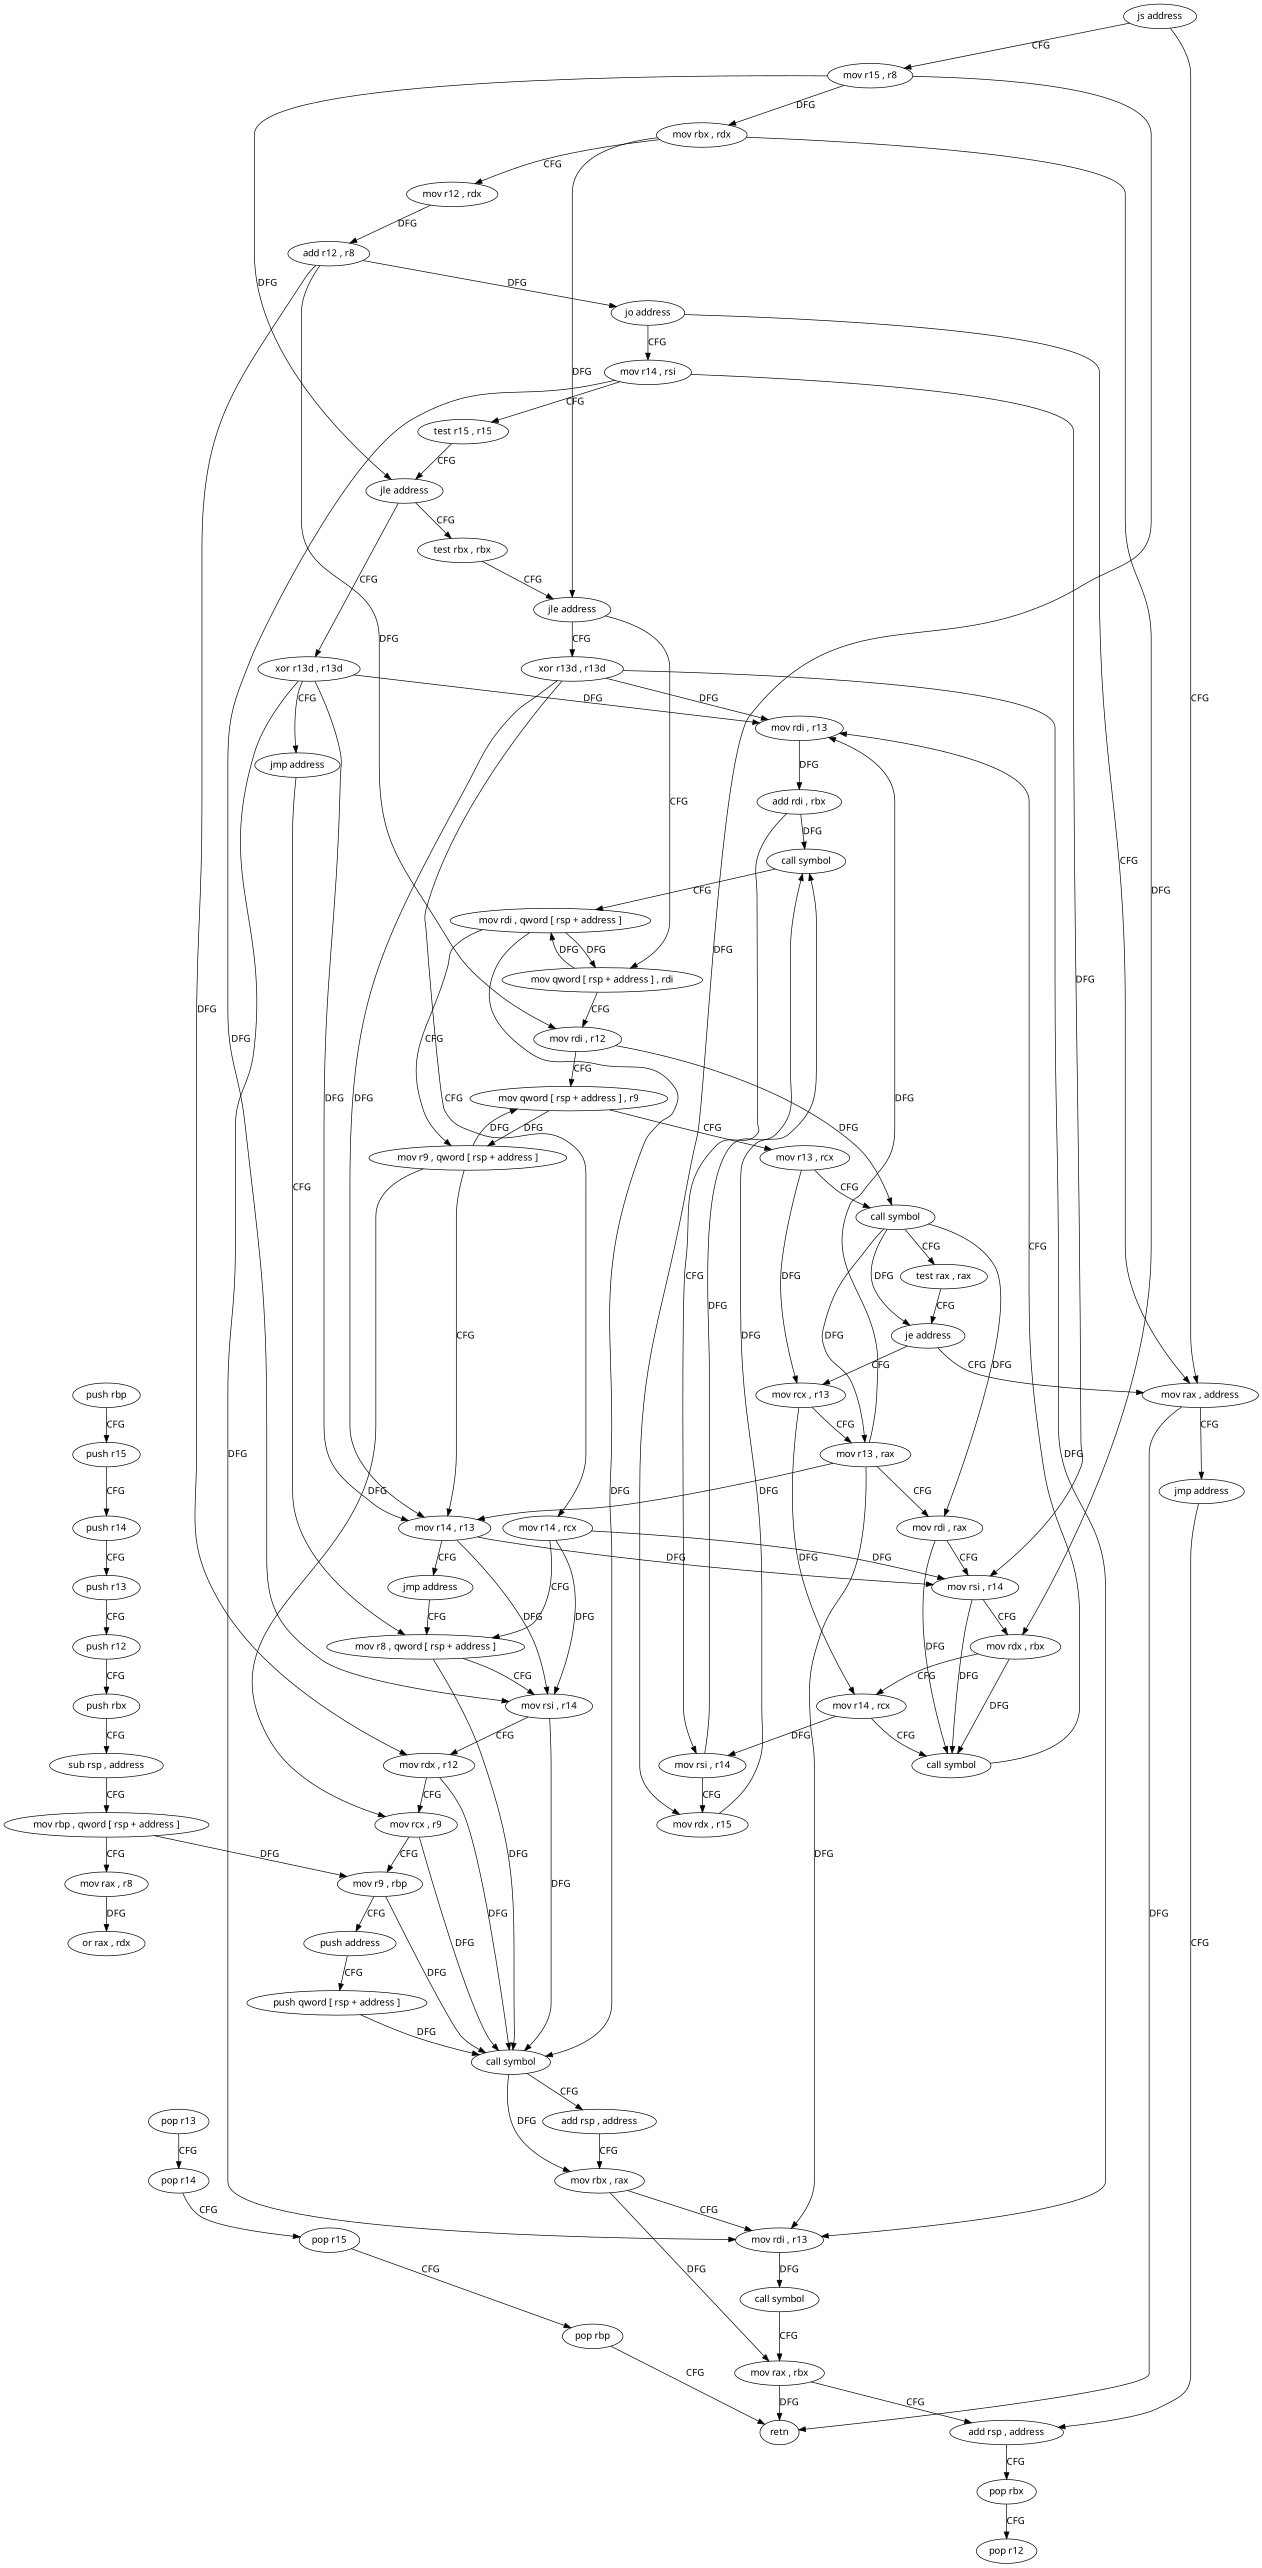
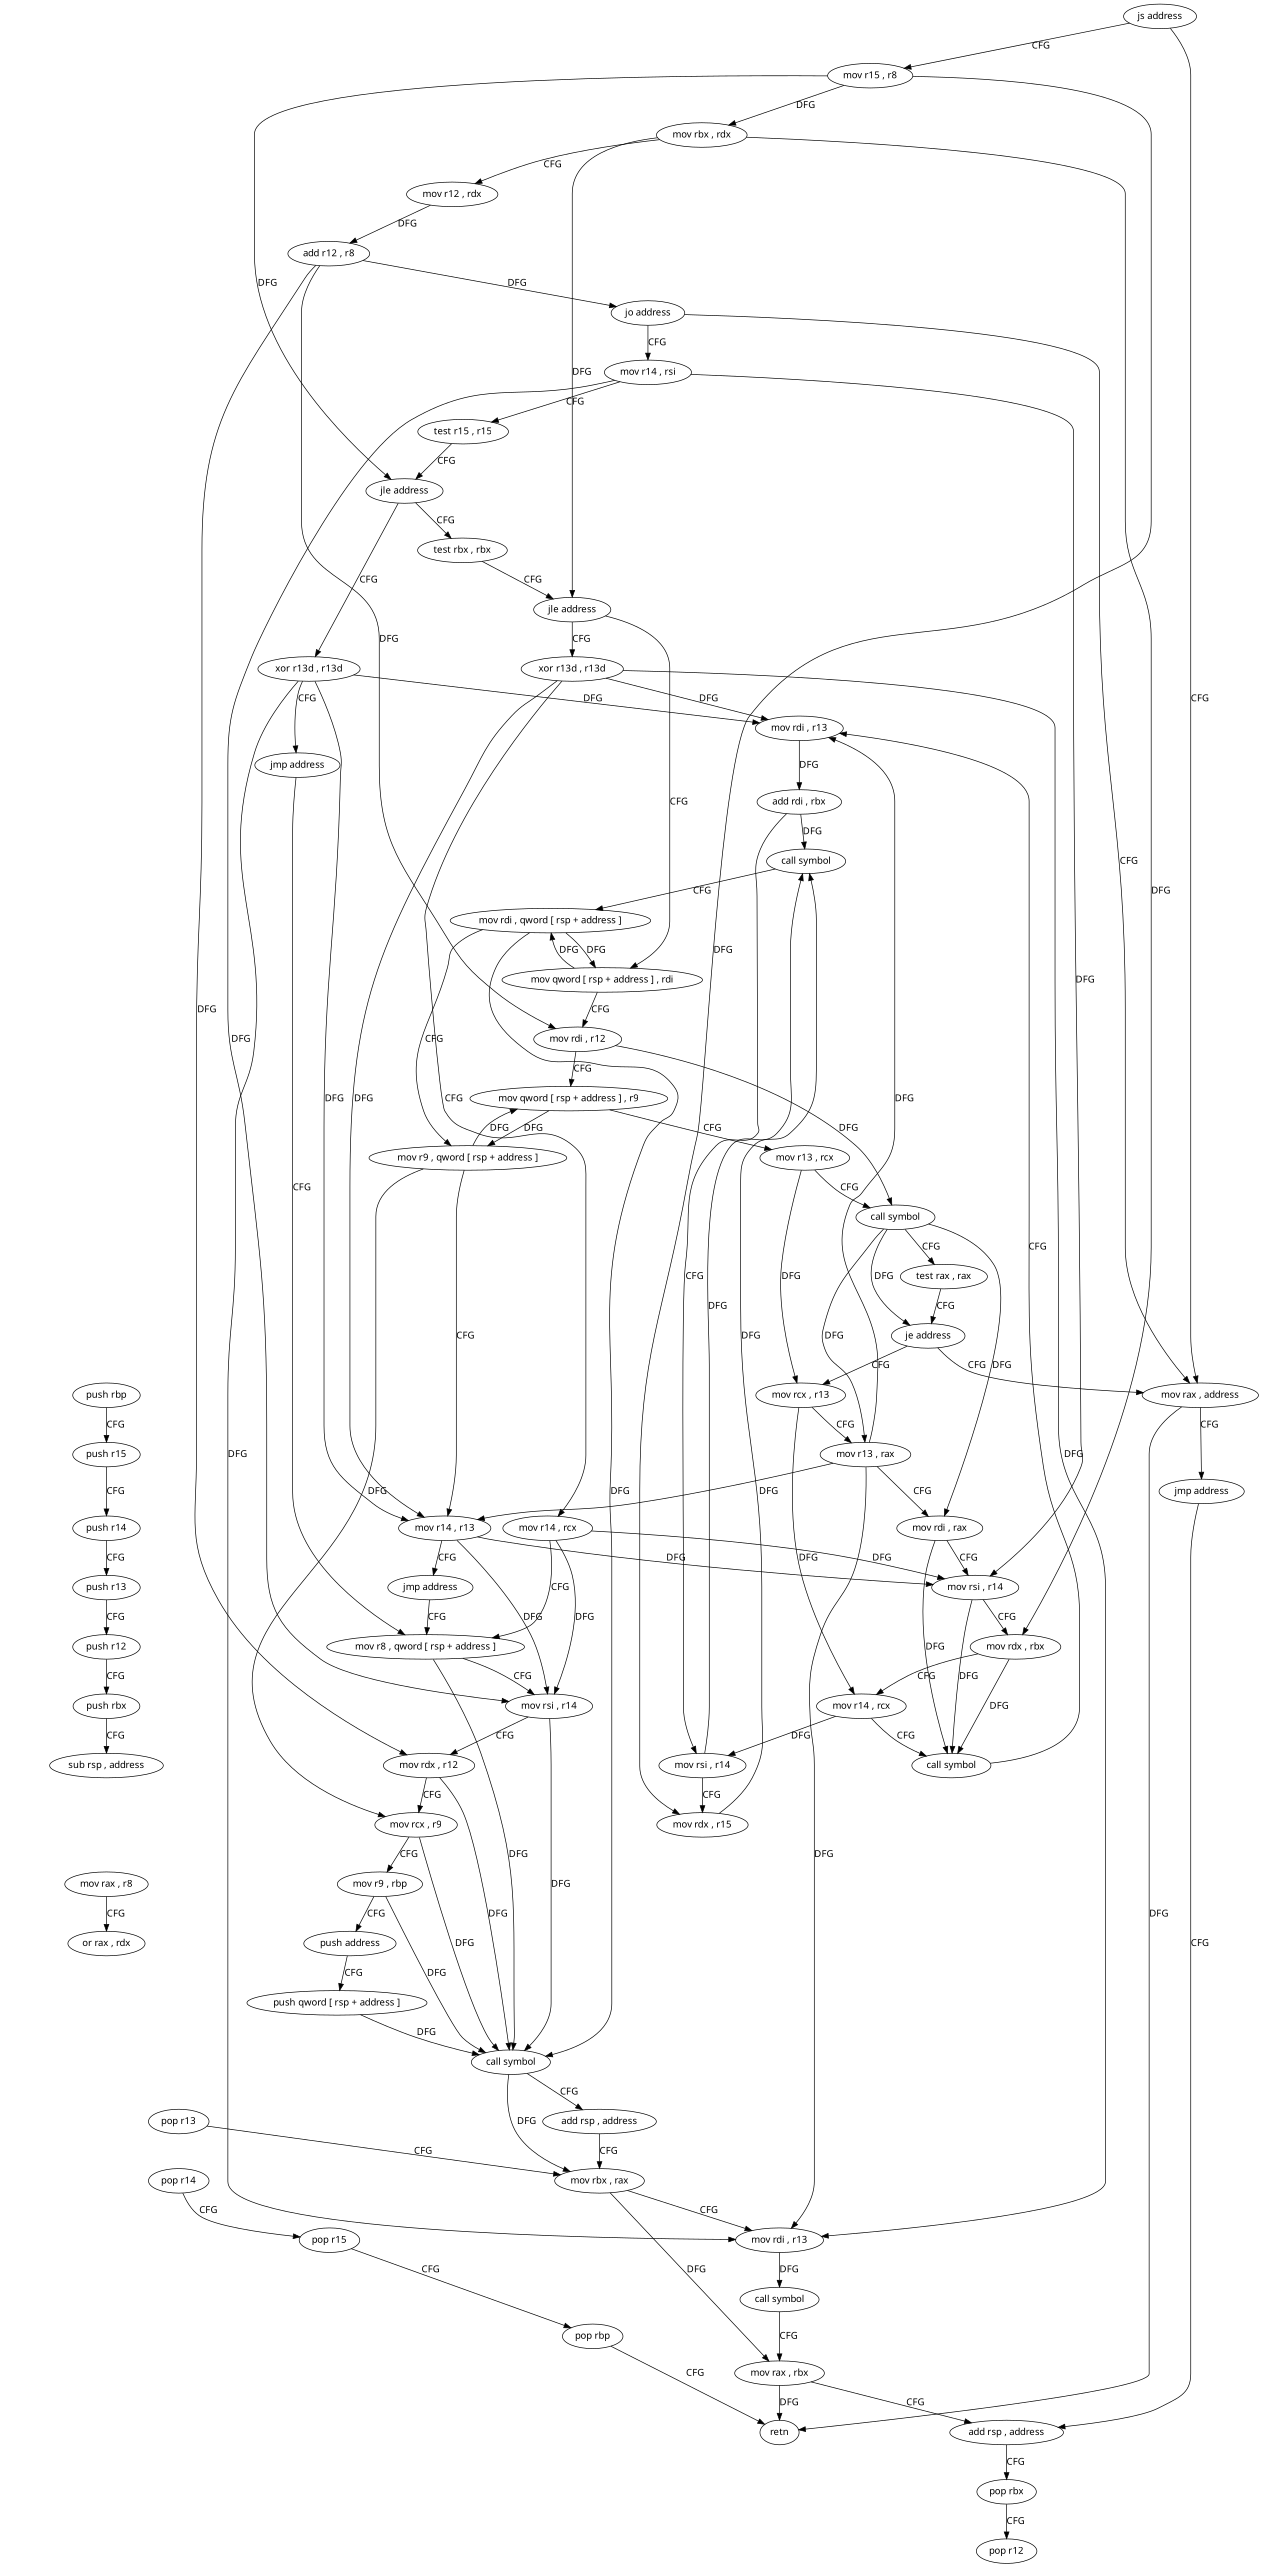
node "mov rbp , qword [ rsp + address ]": removed
edge "mov rax , r8" -> "or rax , rdx": label "DFG" -> "CFG"
edge "pop r13" -> "pop r14": now "pop r13" -> "mov rbx , rax"
